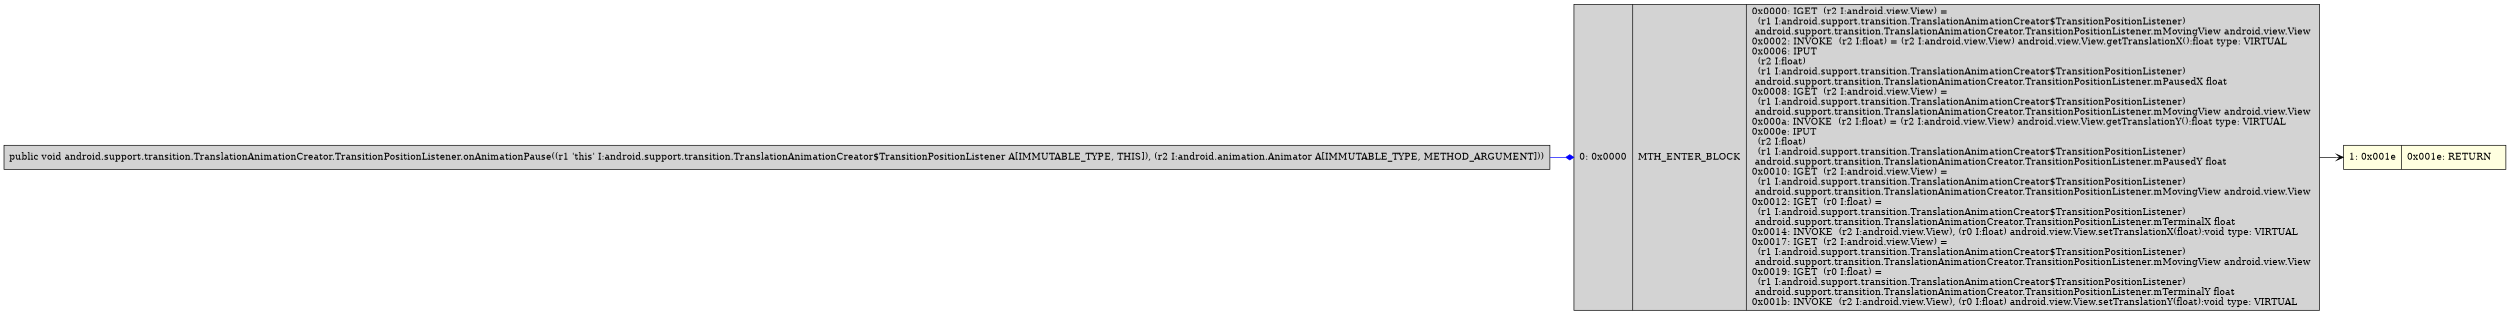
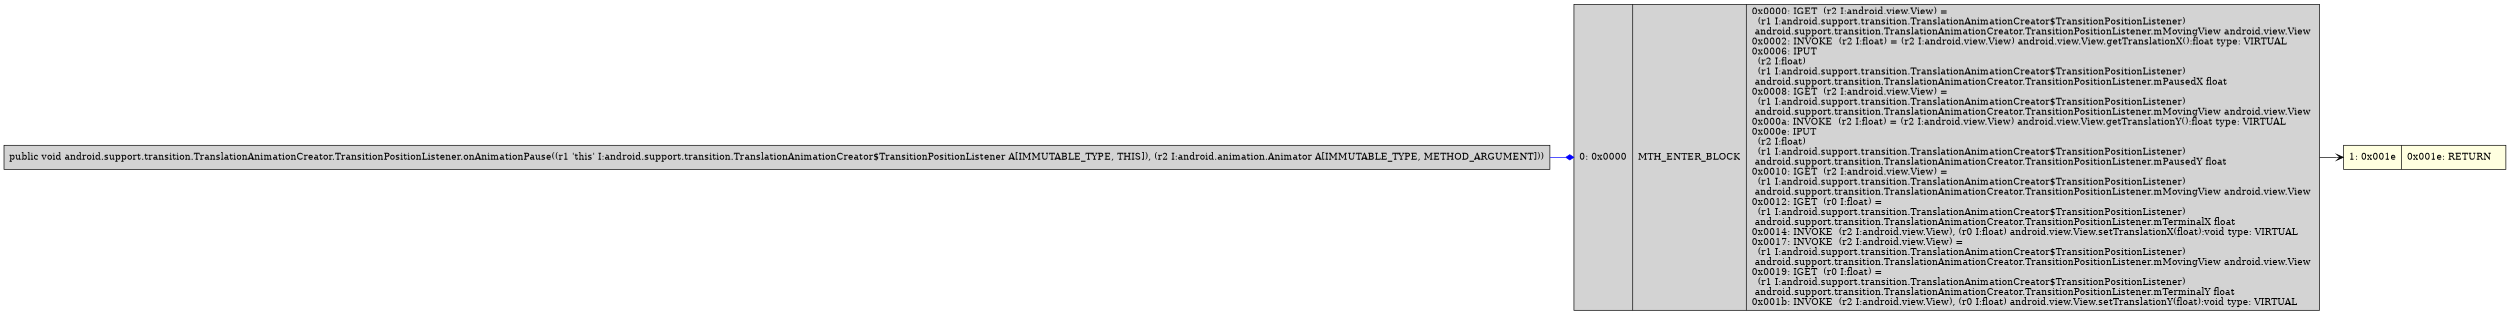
node "0: 0x0000": text "0x0017: IGET  (r2 I:android.view.View) =" -> "0x0017: INVOKE  (r2 I:android.view.View) ="
